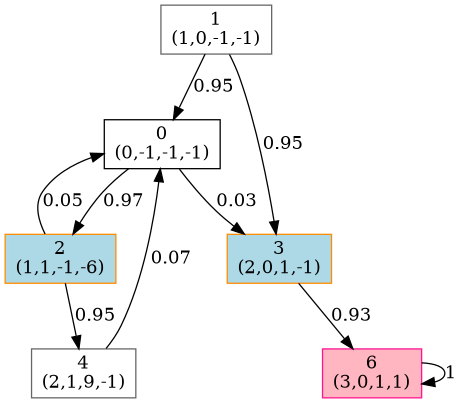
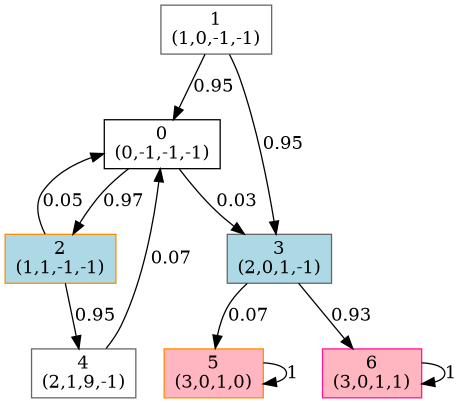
node "2 (1,1,-1,-6)": label "2 (1,1,-1,-6)" -> "2 (1,1,-1,-1)"
node "3 (2,0,1,-1)": color darkorange -> gray40
node "5 (3,0,1,0)": added
